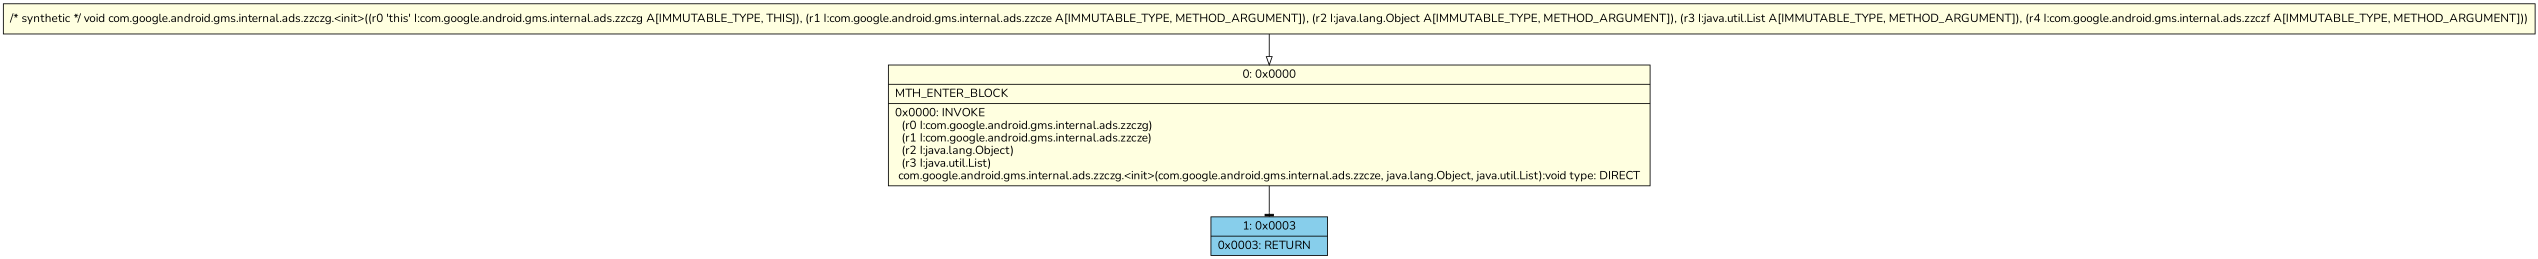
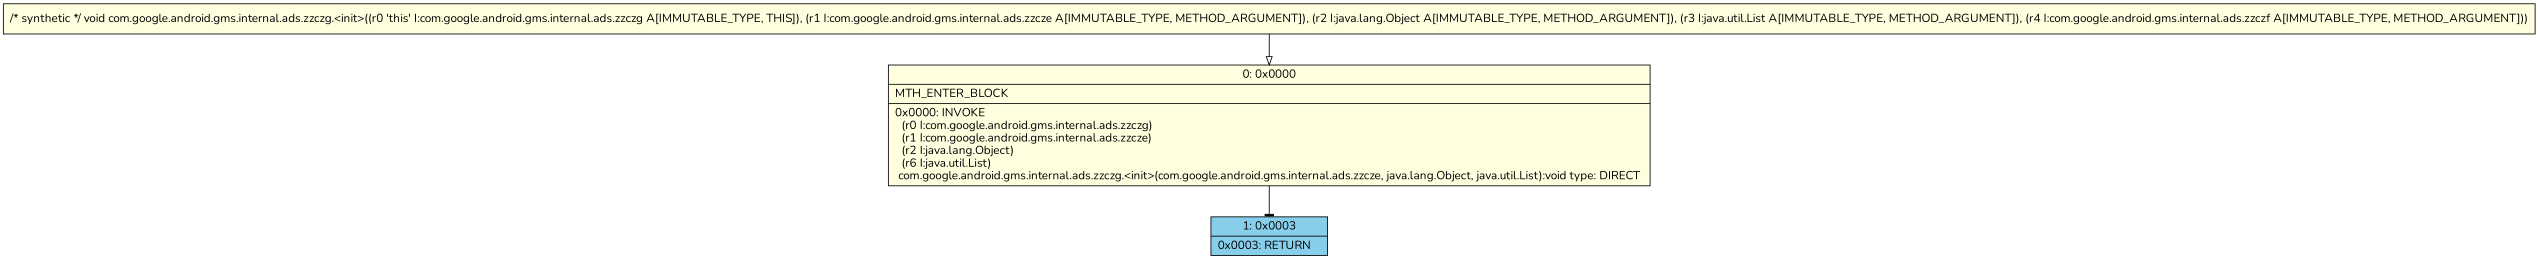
node "0: 0x0000": text "(r3 I:java.util.List)" -> "(r6 I:java.util.List)"
